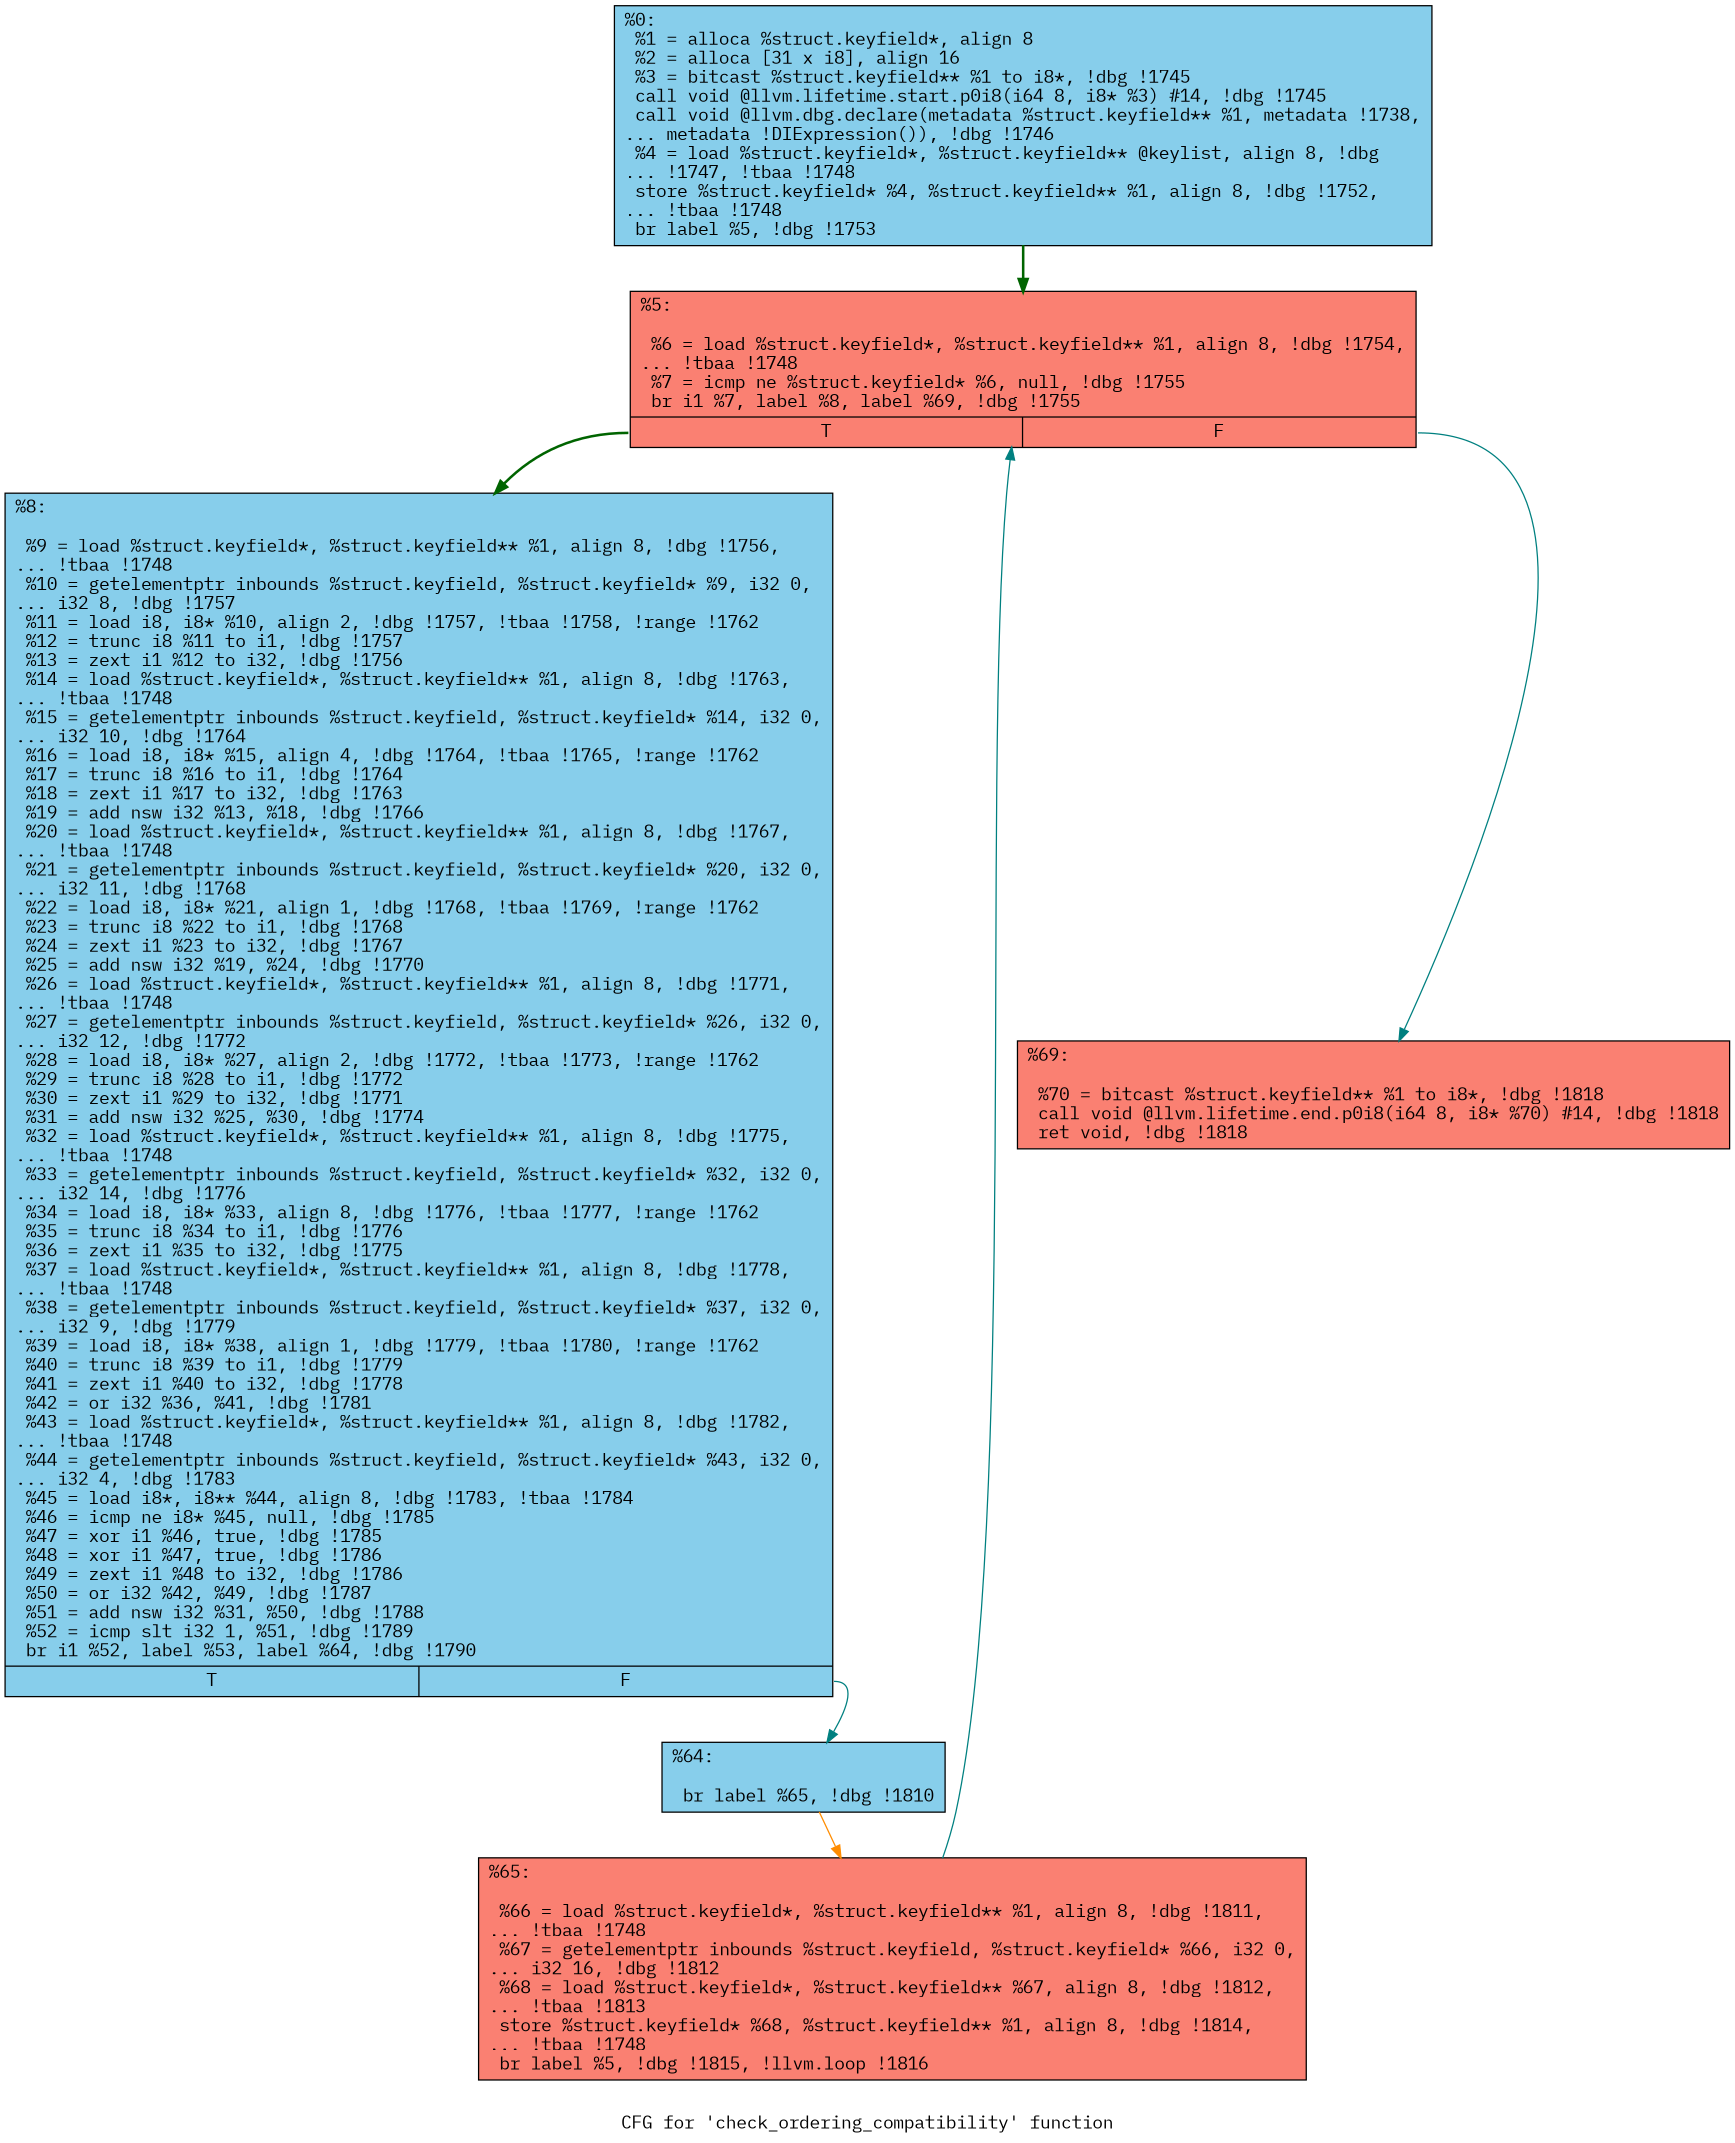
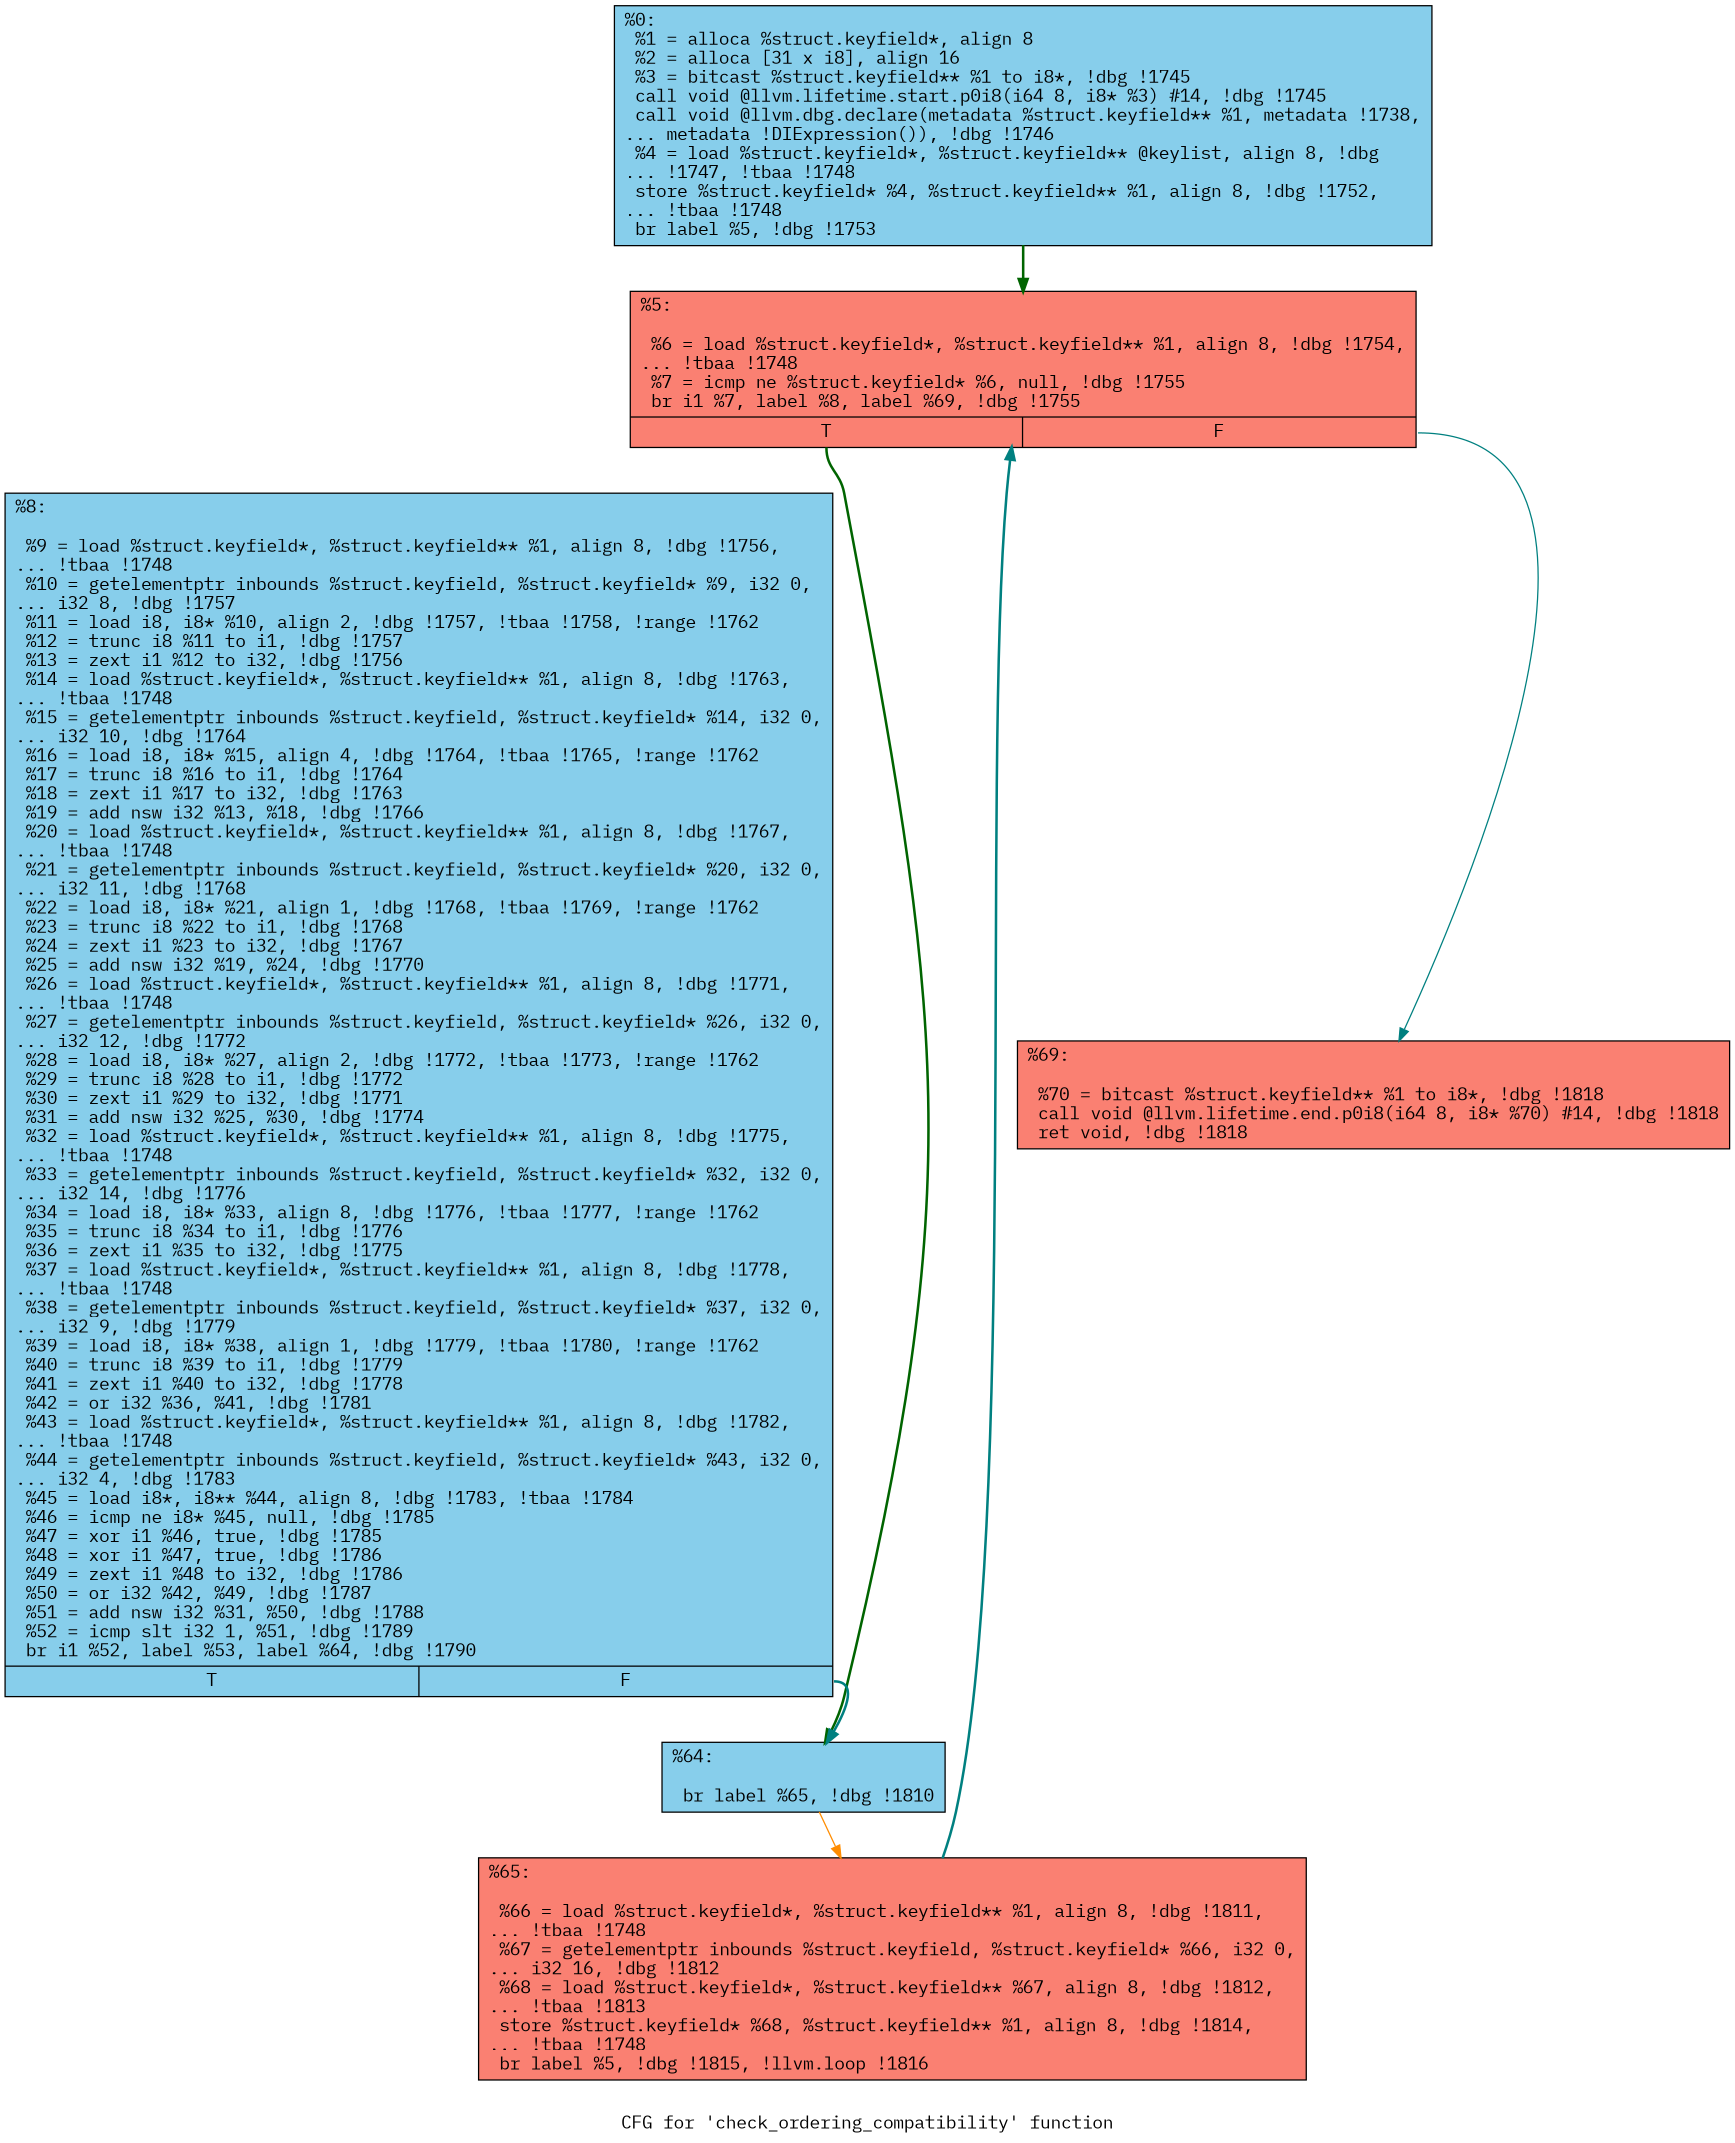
edge "%5:" -> "%8:": now "%5:" -> "%64:"
edge "%65:" -> "%5:": style solid -> bold
edge "%8:" -> "%64:": style solid -> bold
